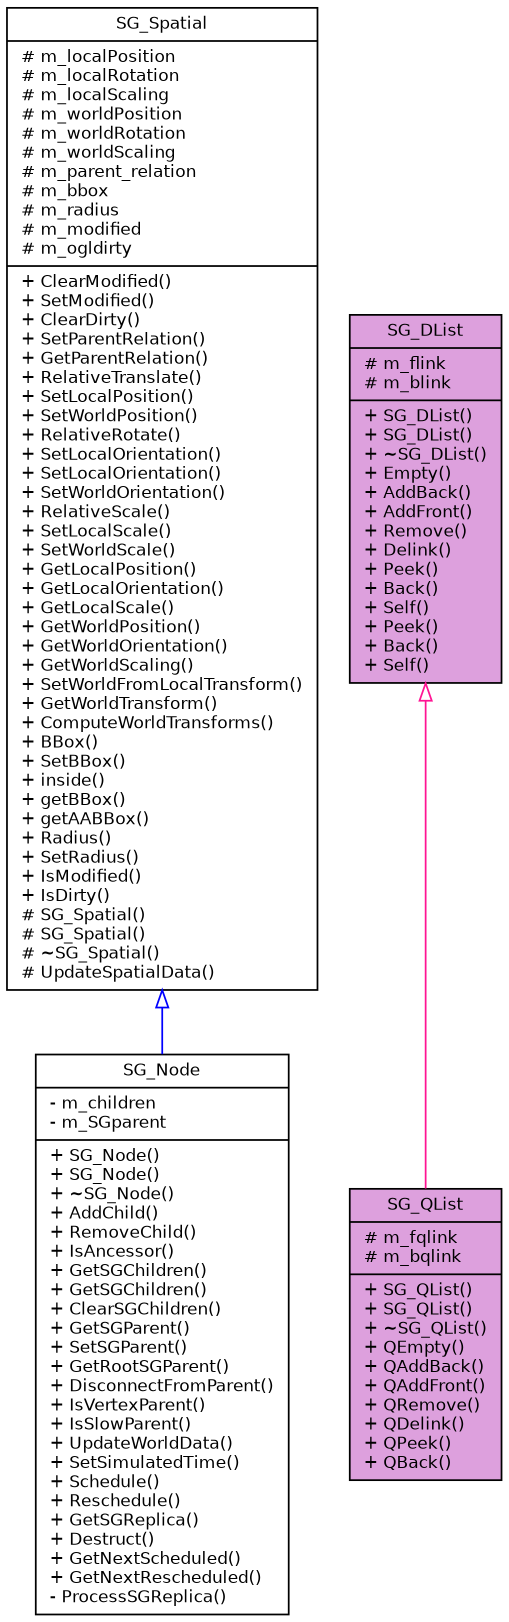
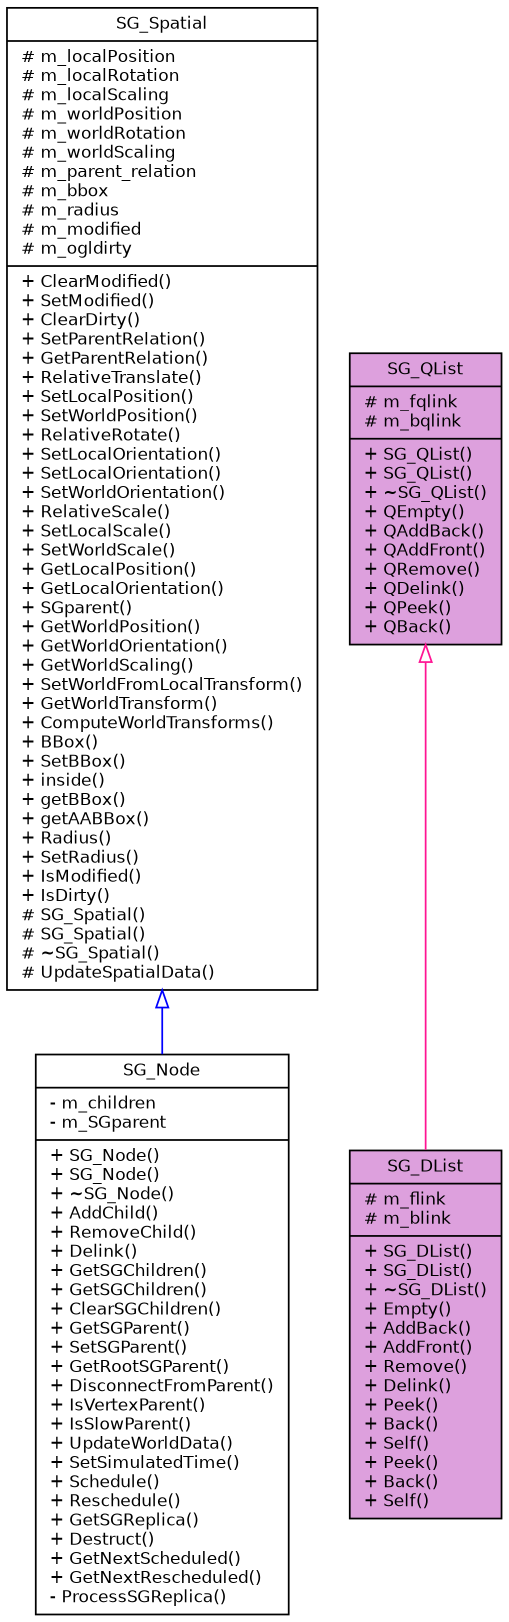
node "SG_Spatial": text "+ GetLocalScale()" -> "+ SGparent()"
edge "SG_QList" -> "SG_DList": reversed
node "SG_Node": text "+ IsAncessor()" -> "+ Delink()"
